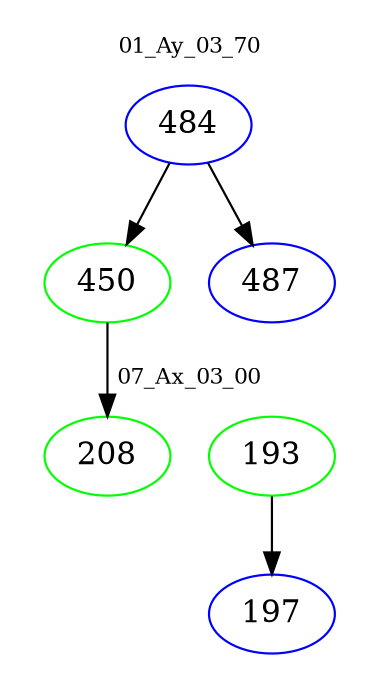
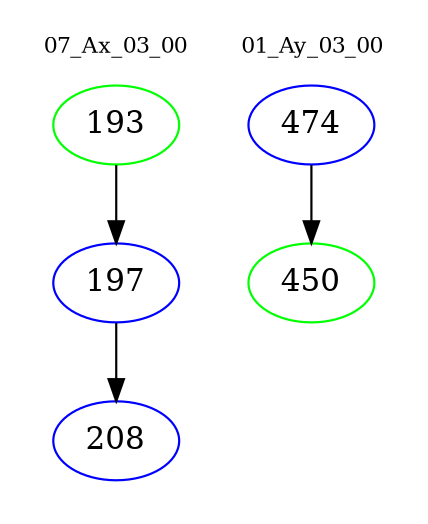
cluster "01_Ay_03_70": label "01_Ay_03_70" -> "01_Ay_03_00"
node "484": label "484" -> "474"
node "487": removed
edge "450" -> "208": now "197" -> "208"
node "208": color green -> blue
